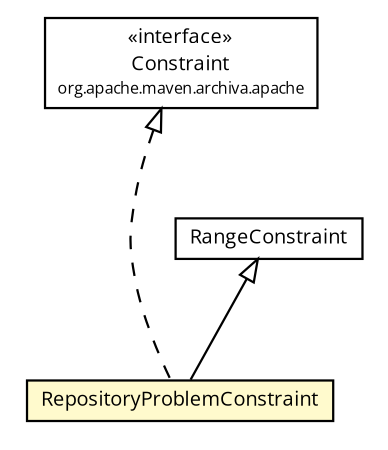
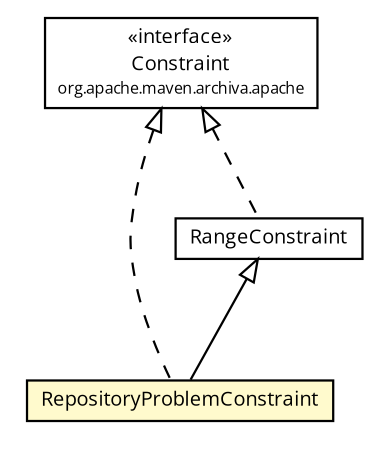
edge "RangeConstraint" -> "Constraint": added
